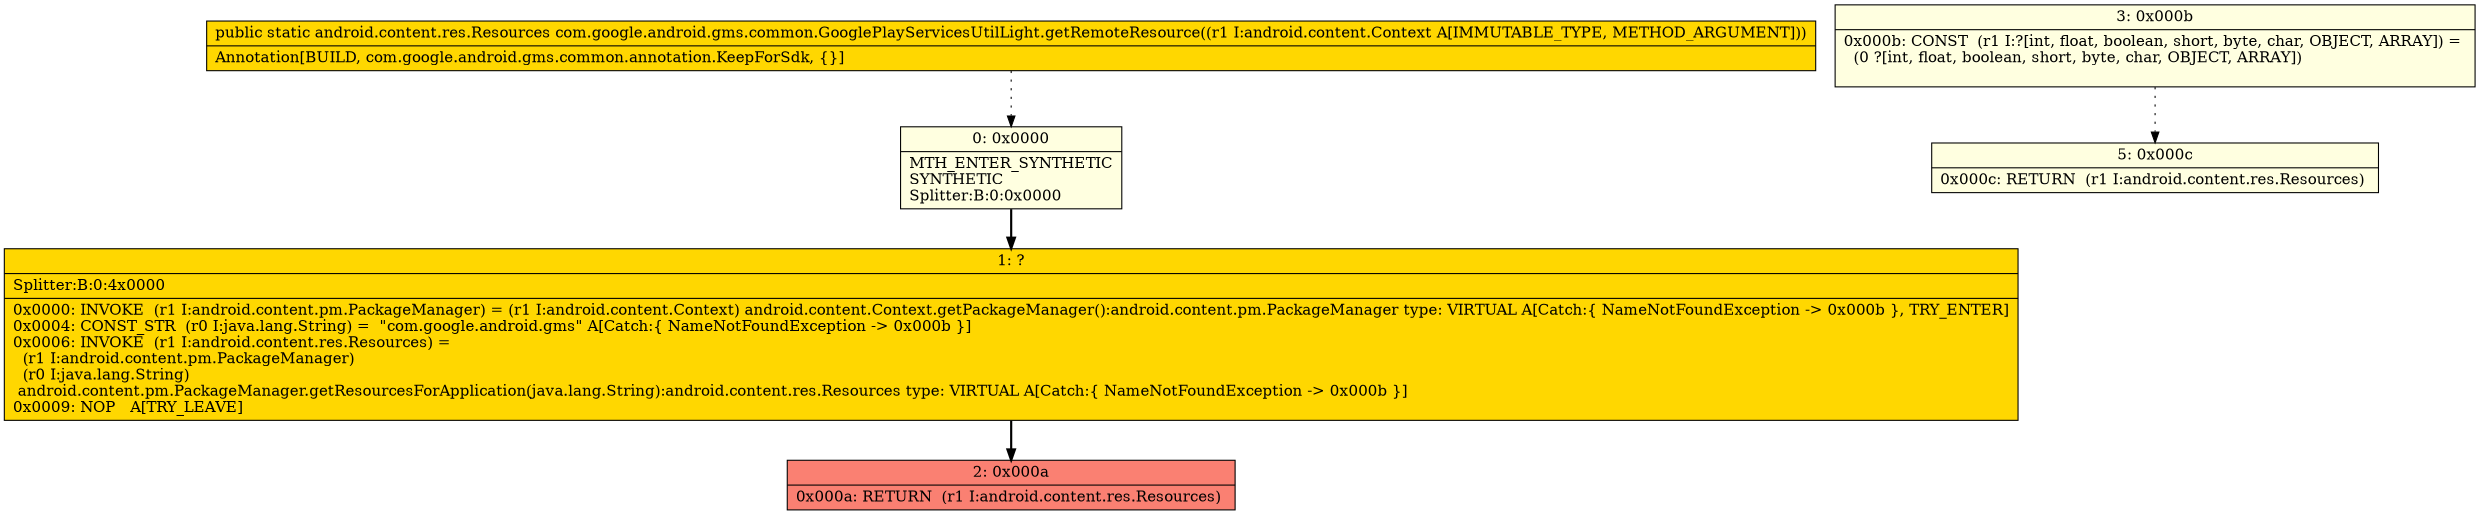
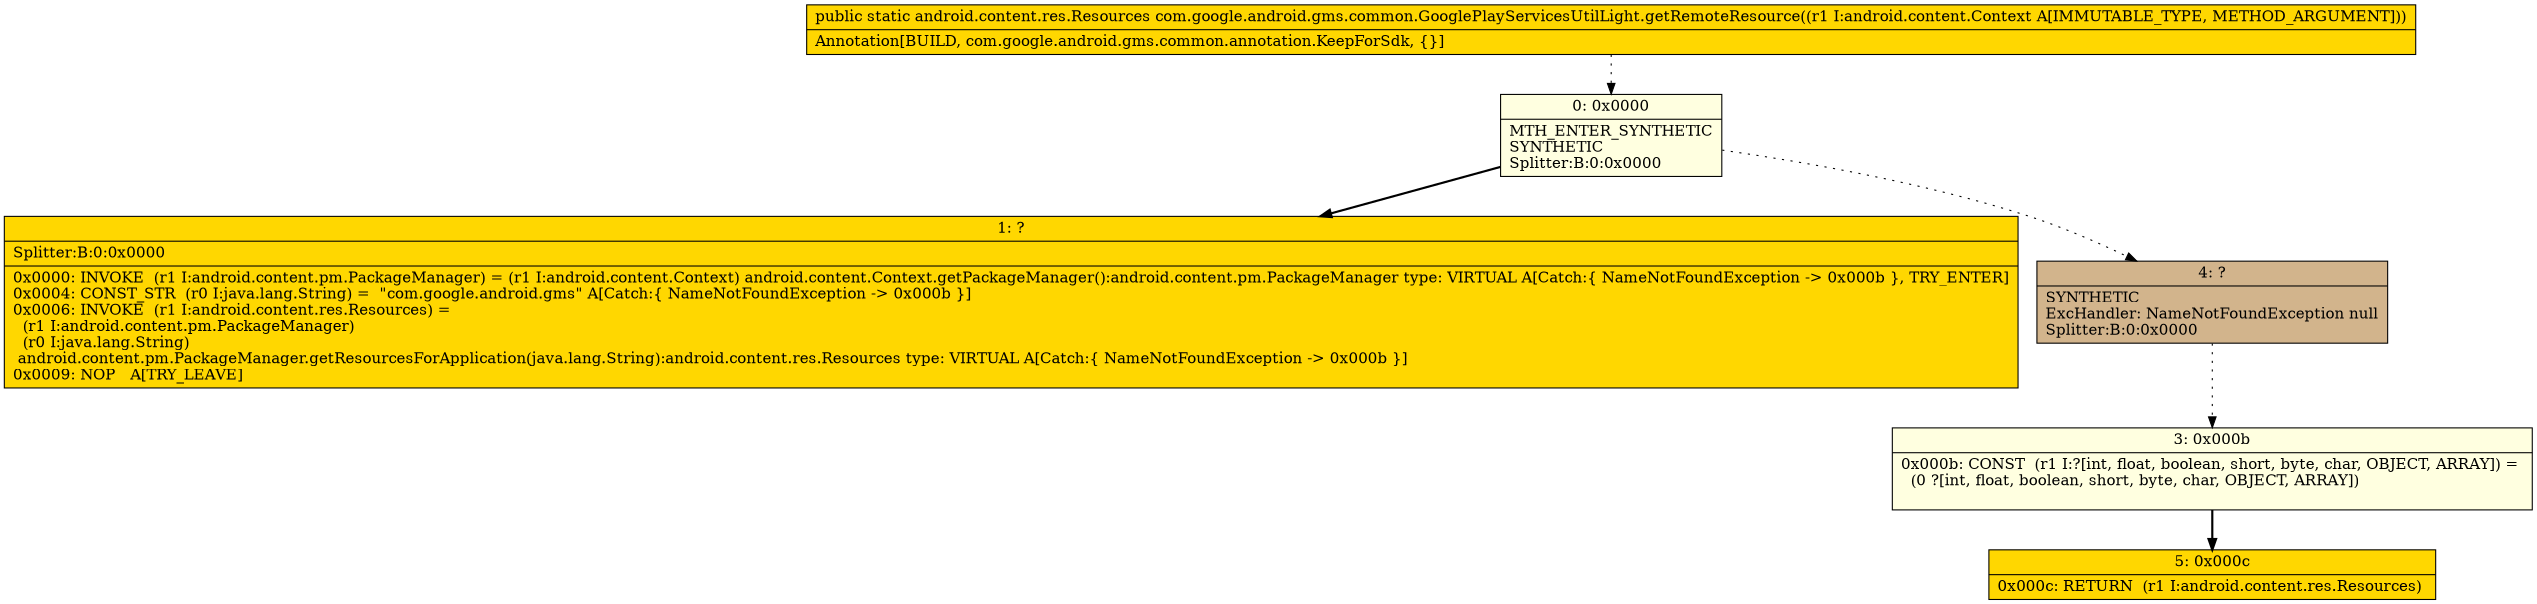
edge "3: 0x000b" -> "5: 0x000c": style dotted -> bold
node "5: 0x000c": fillcolor lightyellow -> gold
node "1: ?": text "Splitter:B:0:4x0000" -> "Splitter:B:0:0x0000"
node "4: ?": added
node "2: 0x000a": removed
